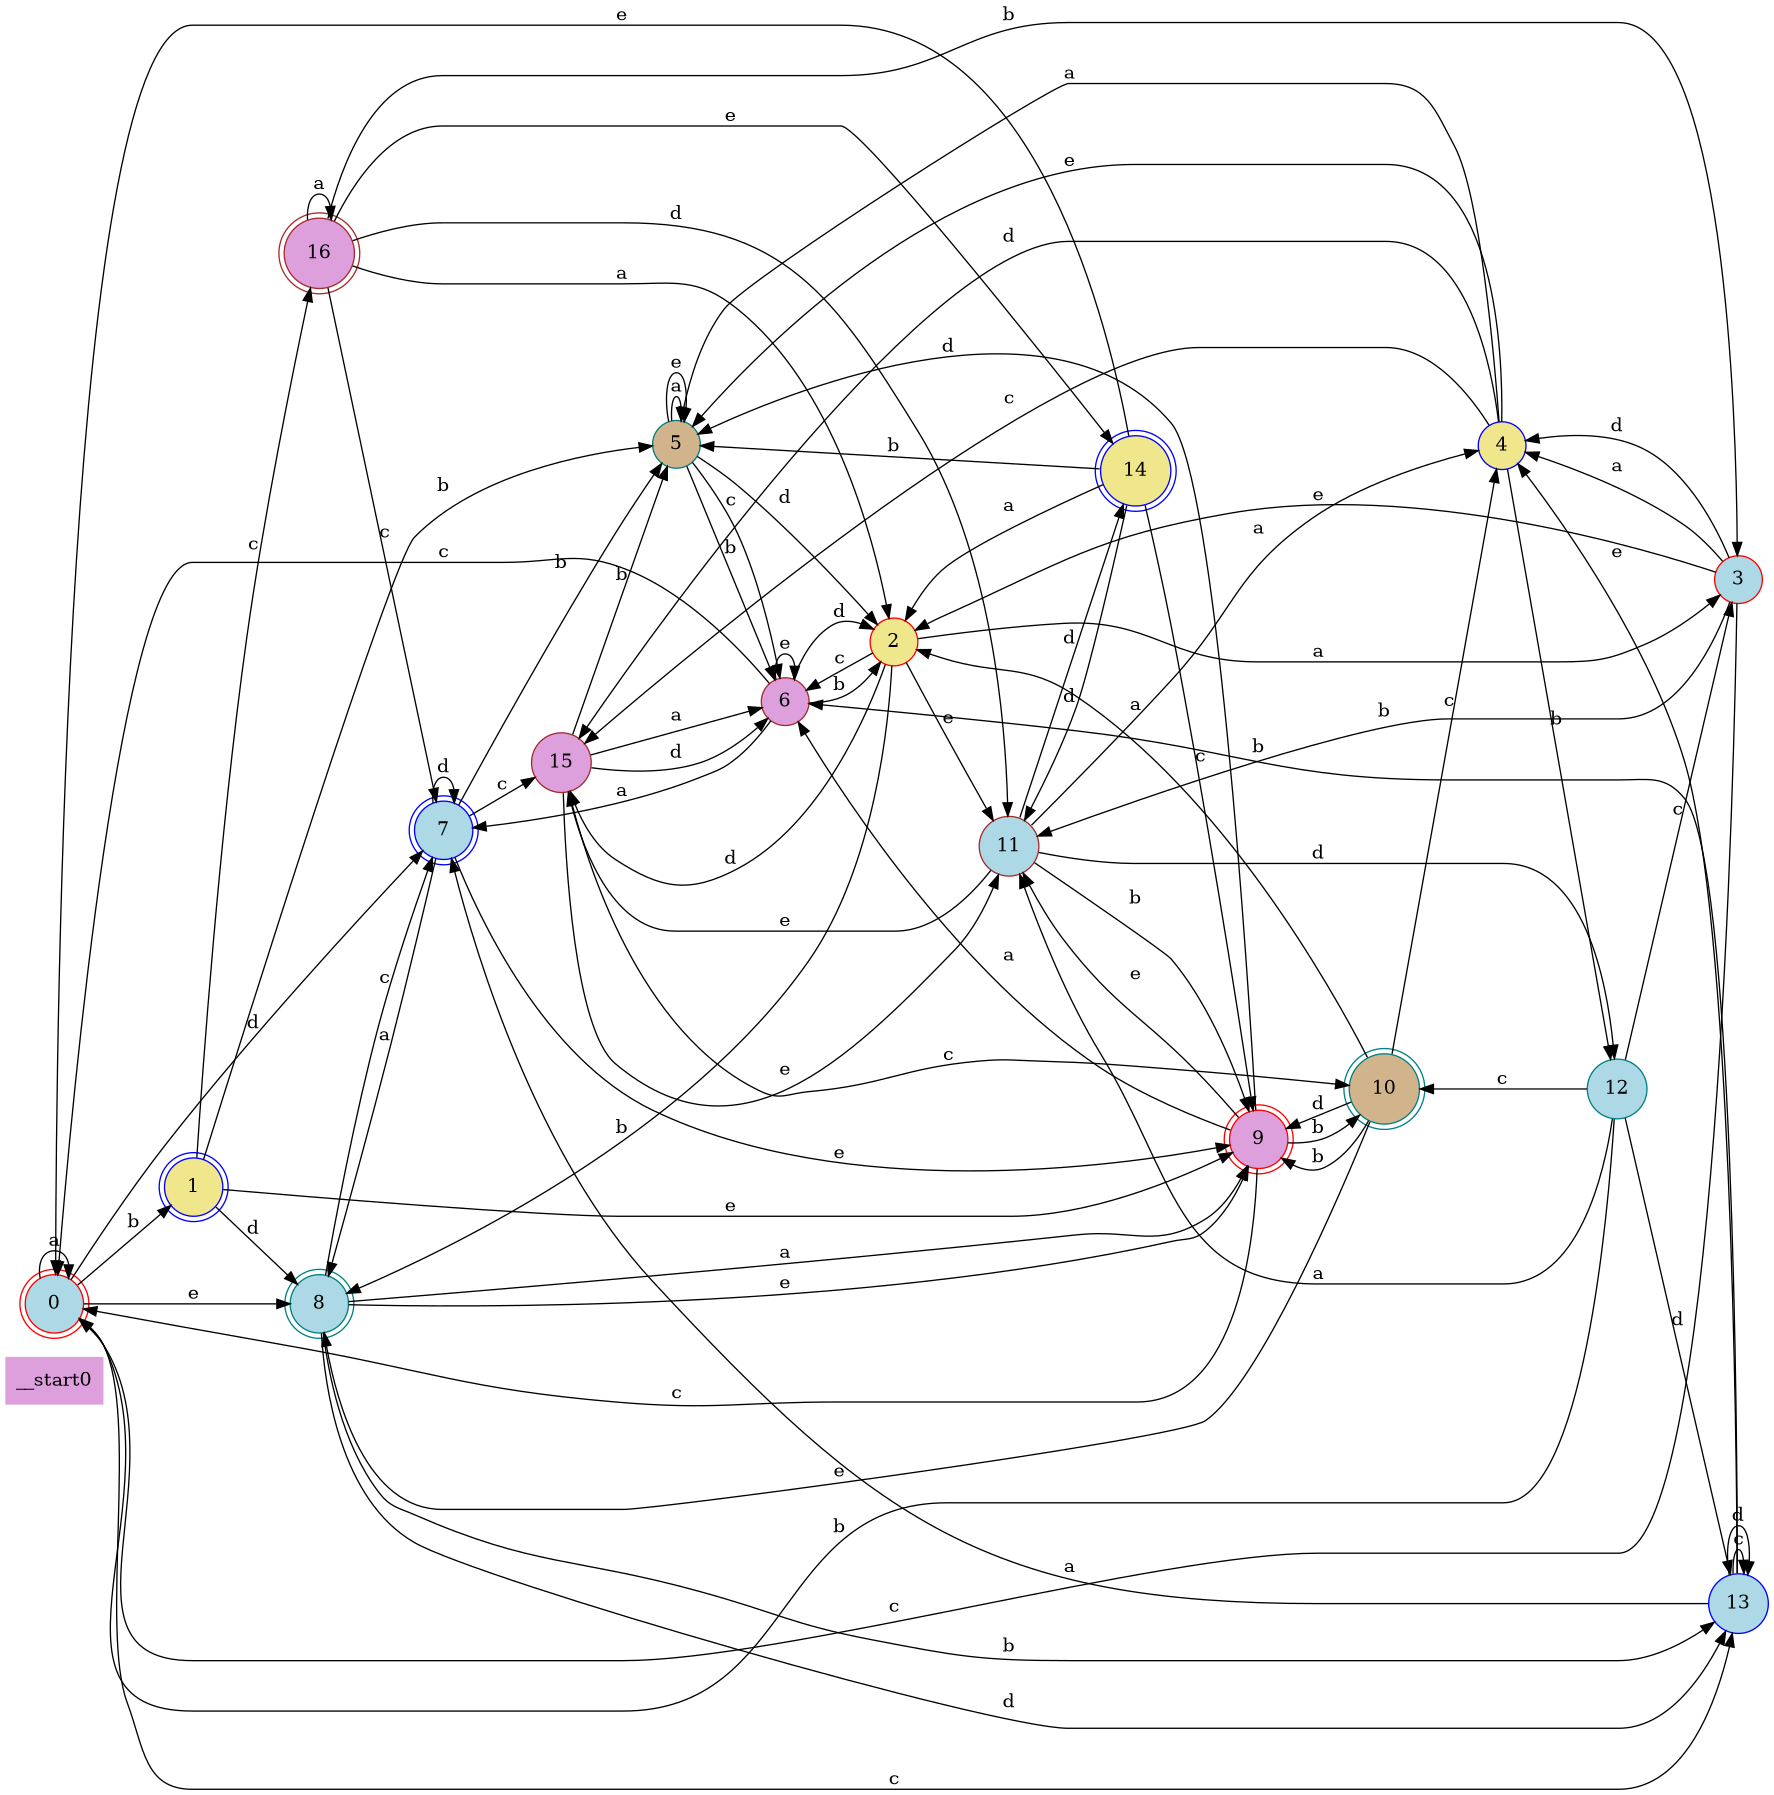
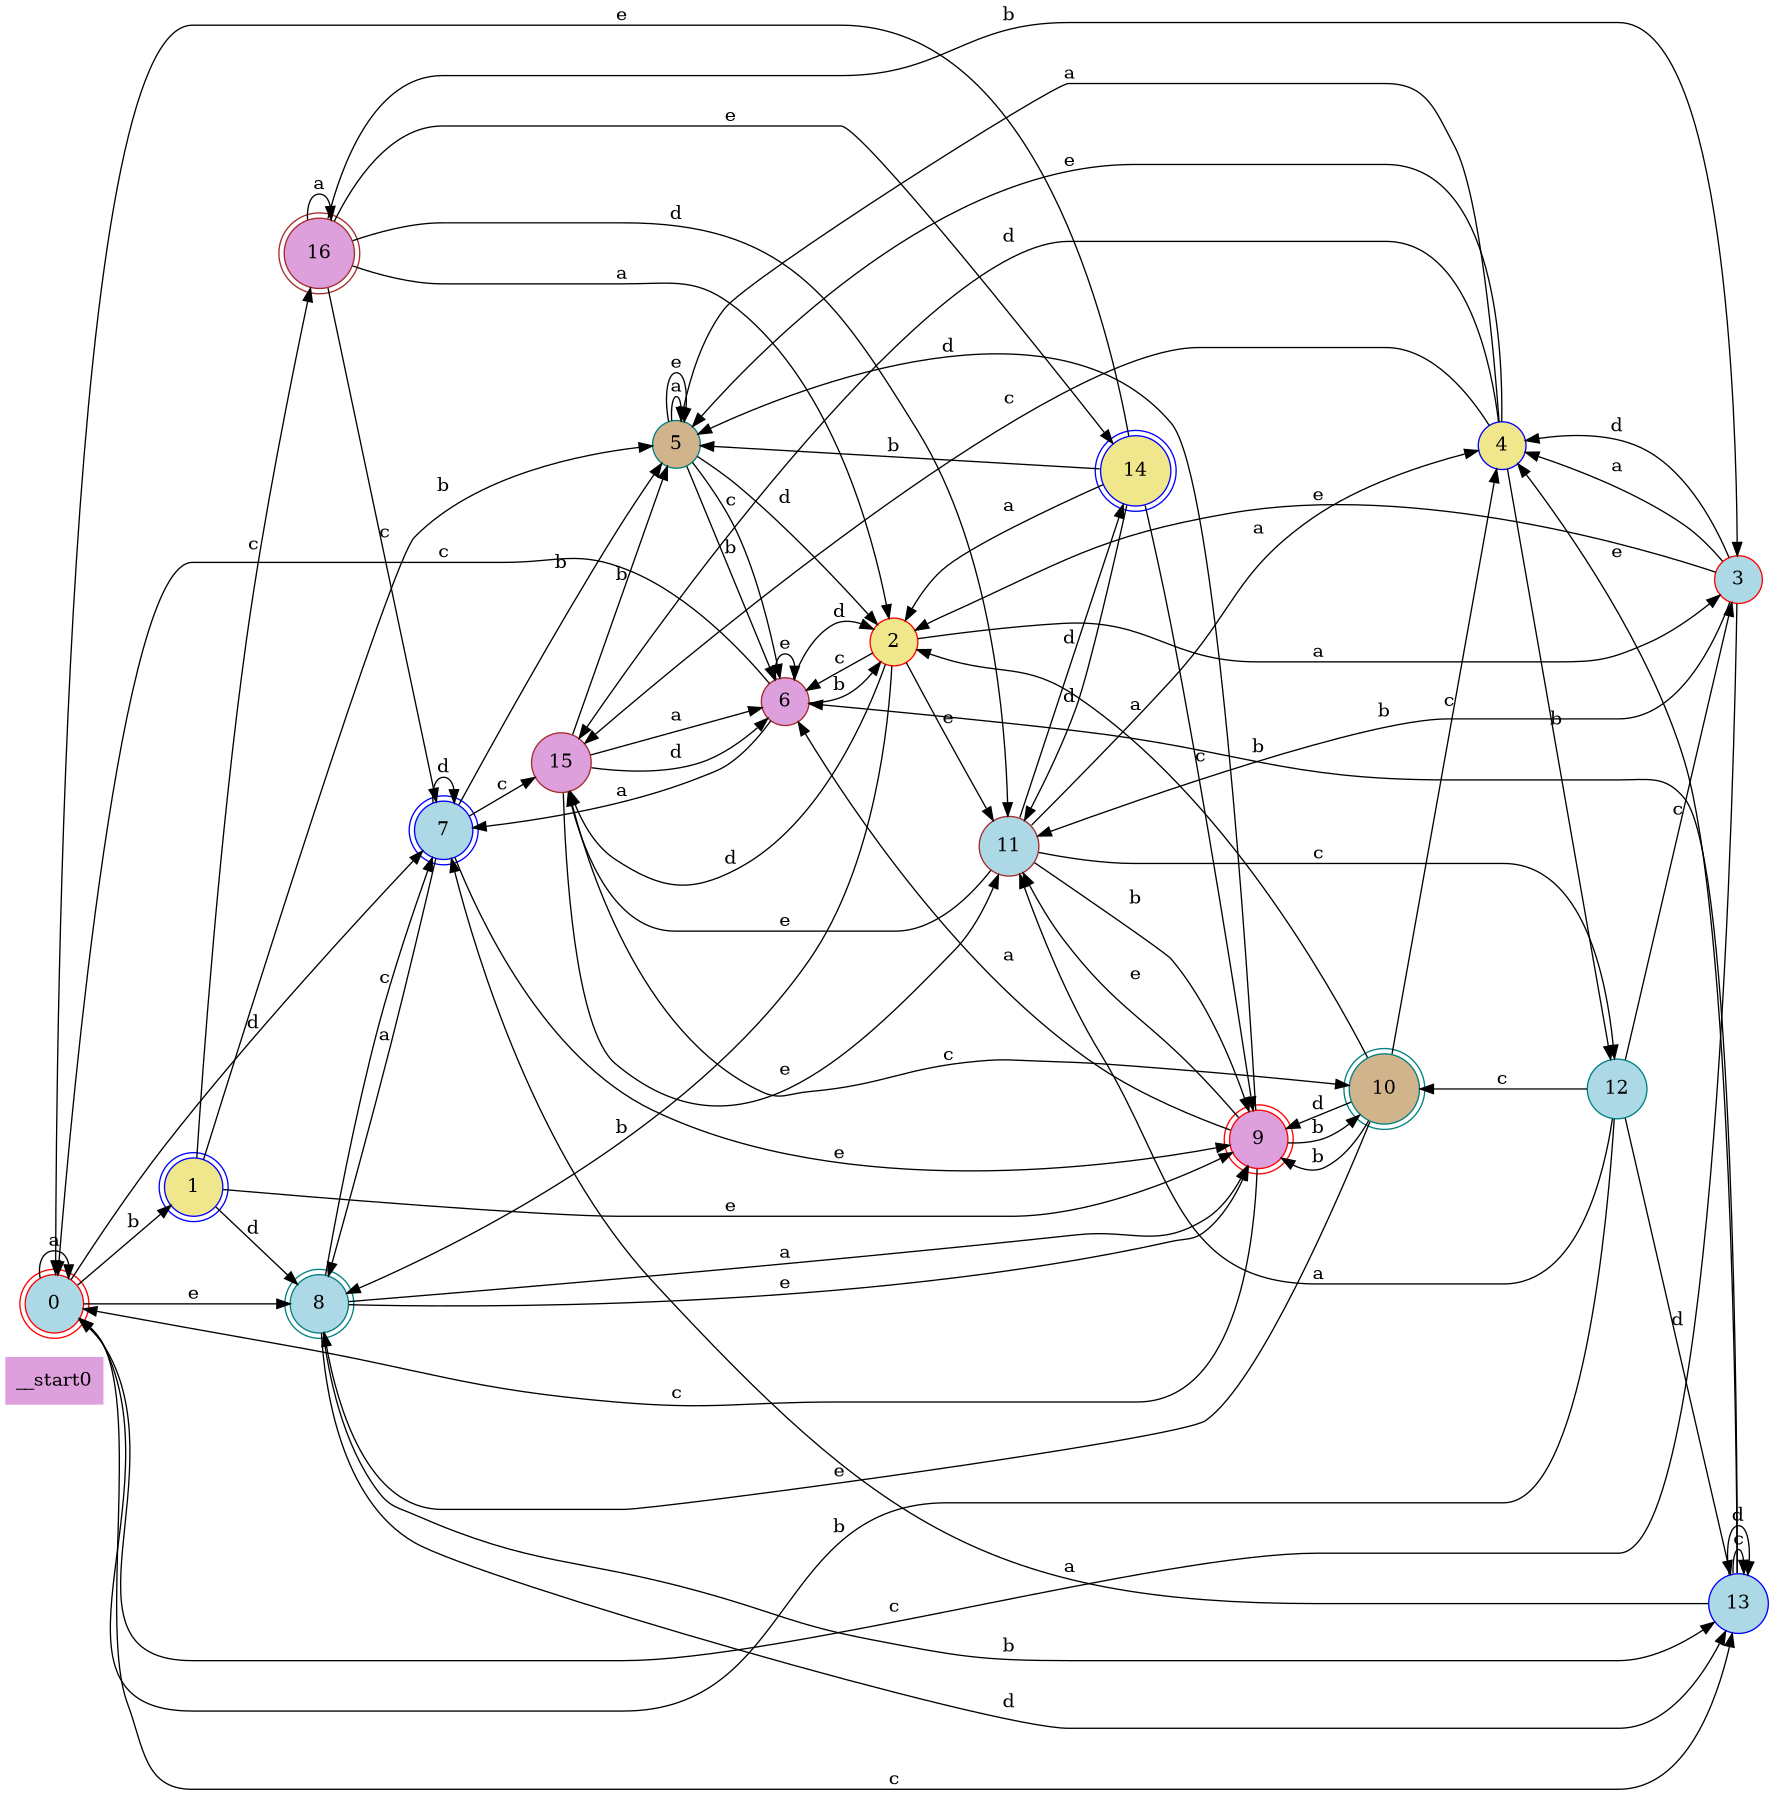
edge "11" -> "12": label "d" -> "c"
